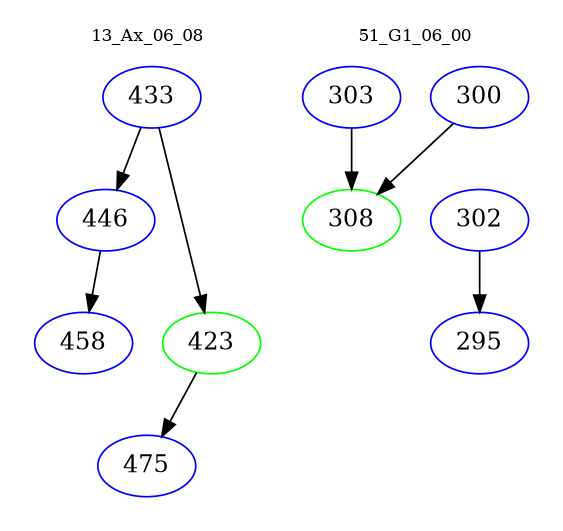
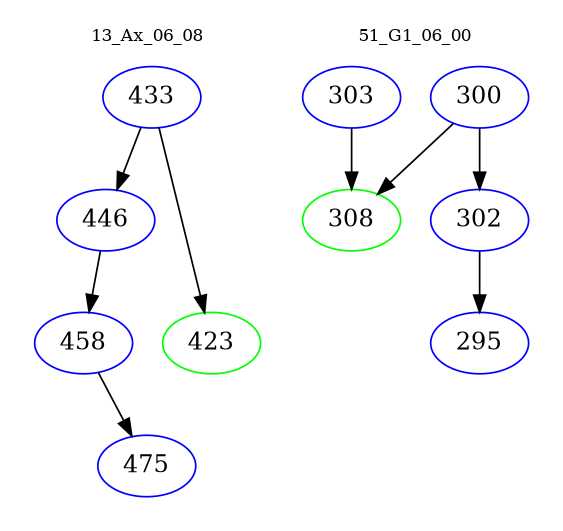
edge "300" -> "302": added
edge "423" -> "475": now "458" -> "475"
